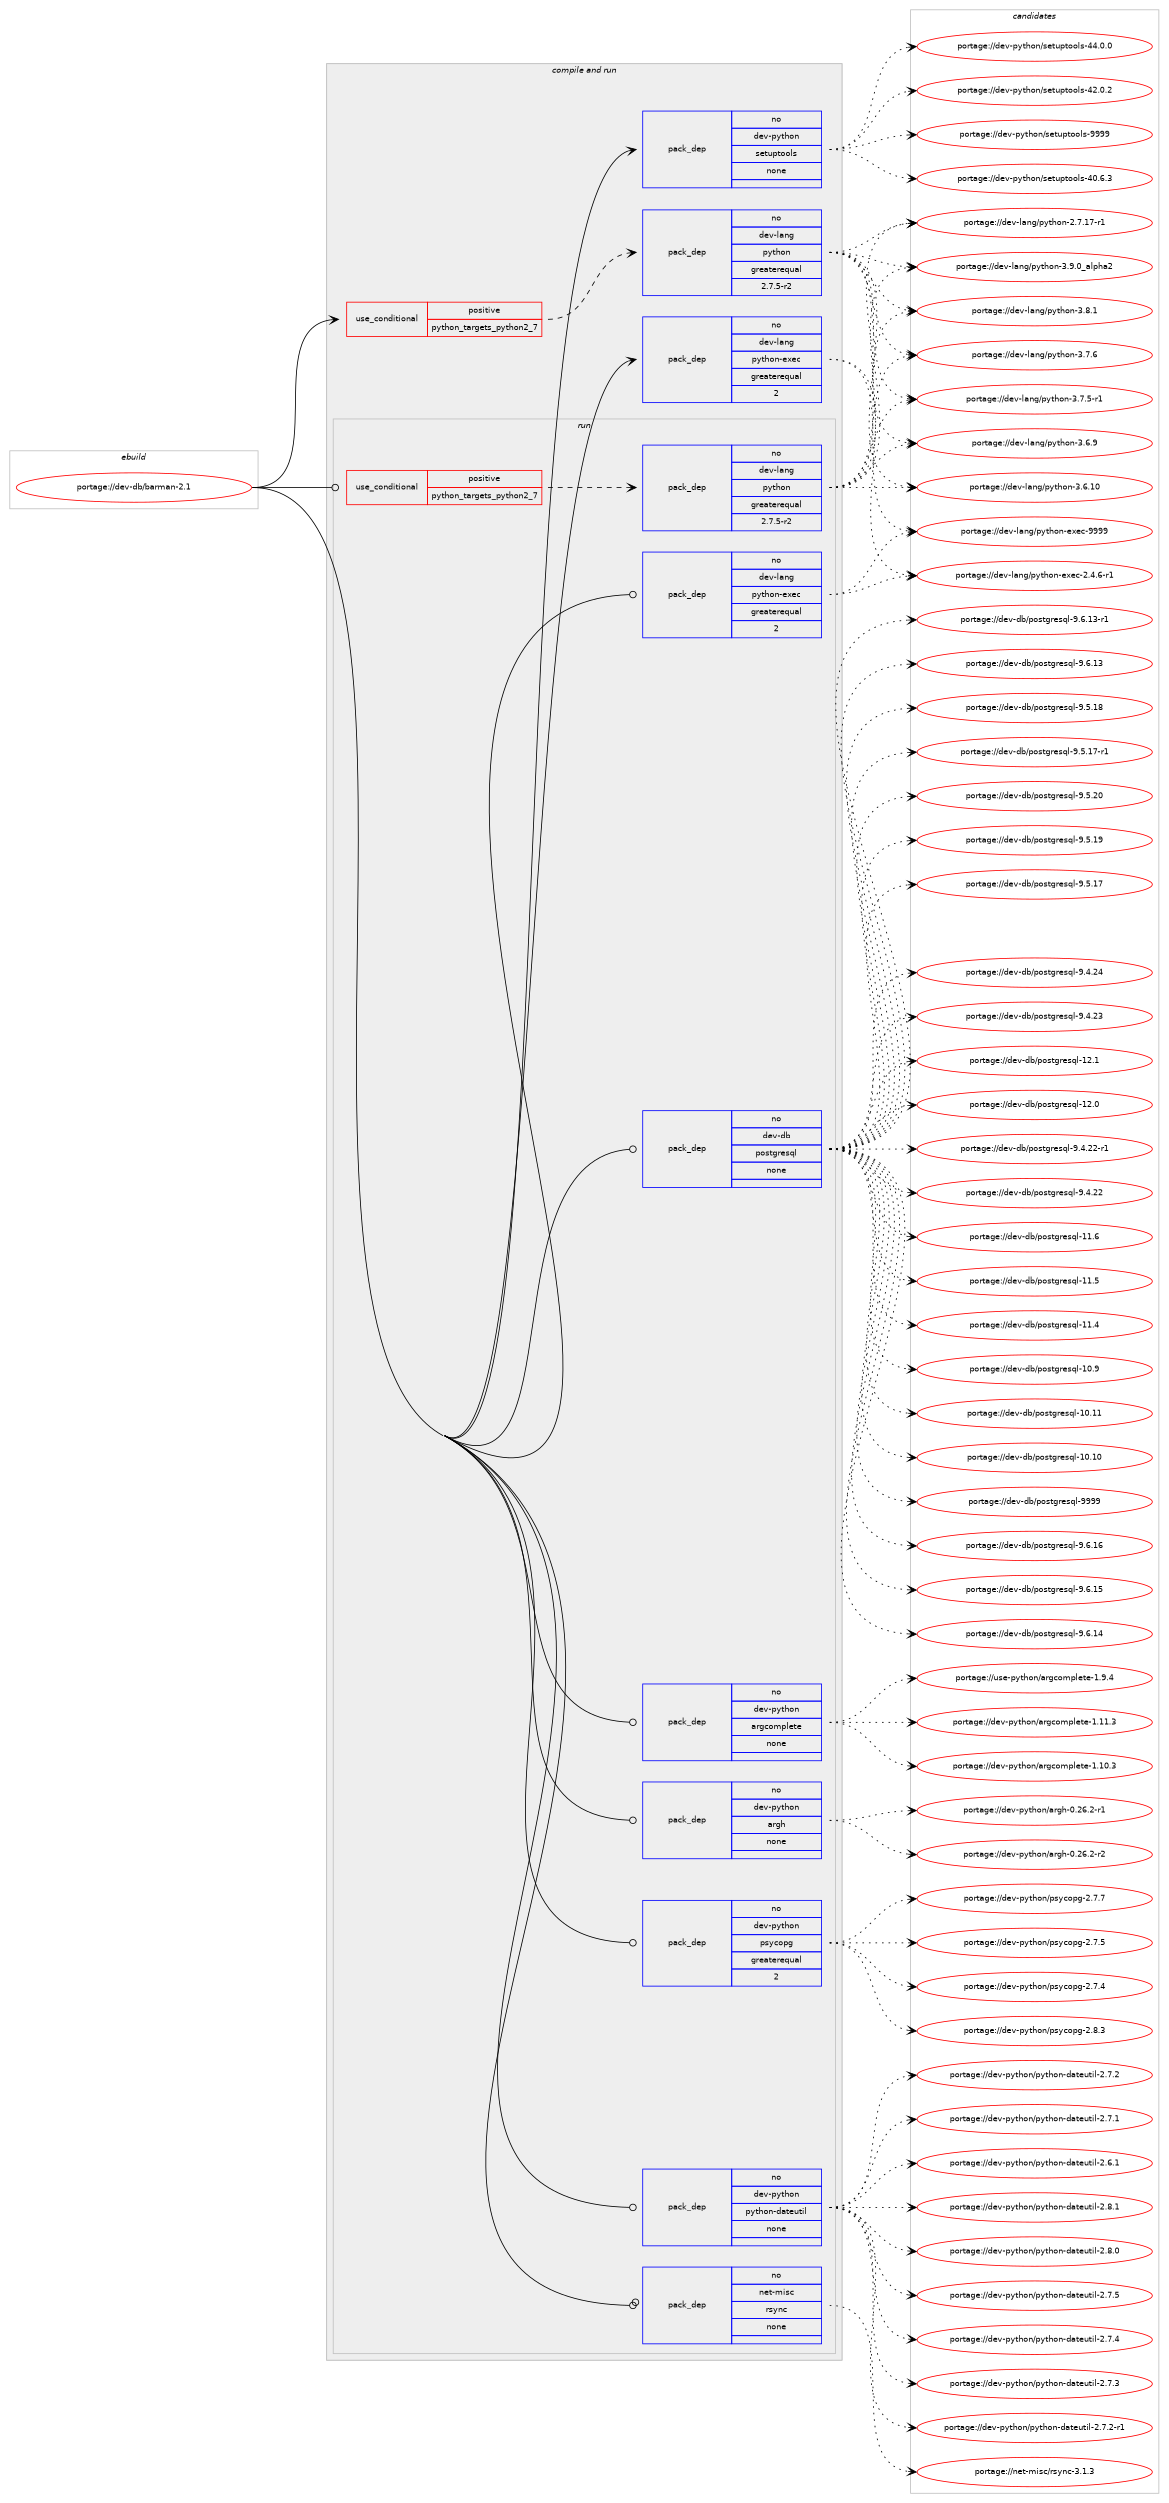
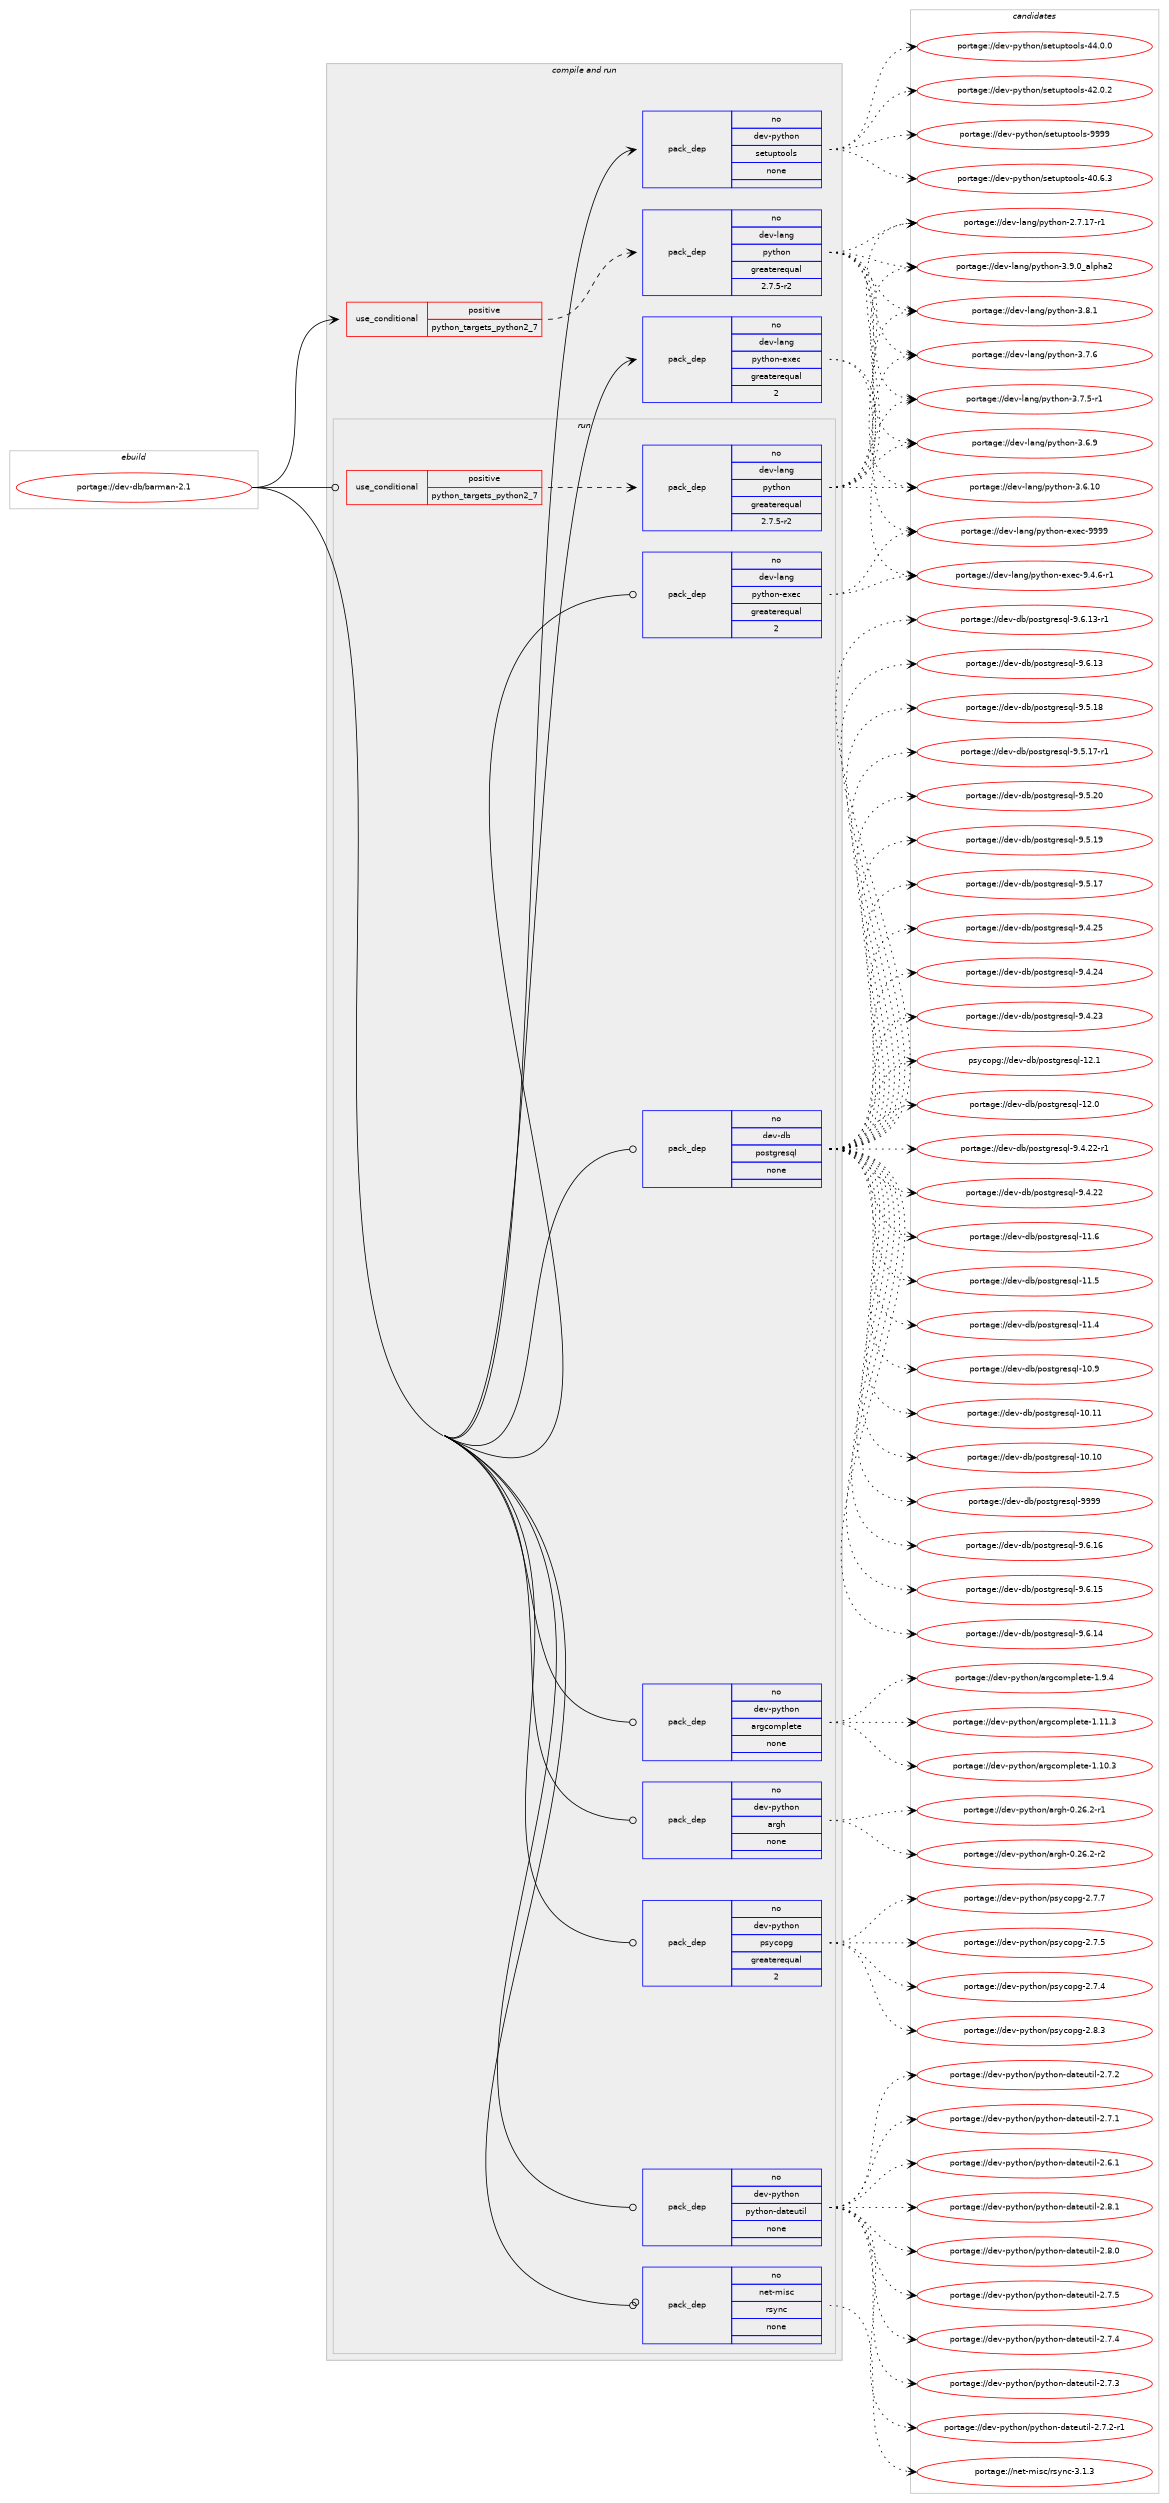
node "portage://dev-lang/python-exec-2.4.6-r1": label "portage://dev-lang/python-exec-2.4.6-r1" -> "portage://dev-lang/python-exec-9.4.6-r1"
node "portage://dev-db/postgresql-9.4.25": added
node "portage://dev-db/postgresql-12.1": label "portage://dev-db/postgresql-12.1" -> "psycopg://dev-db/postgresql-12.1"
node "portage://use-python/argcomplete-1.9.4": label "portage://use-python/argcomplete-1.9.4" -> "portage://dev-python/argcomplete-1.9.4"
